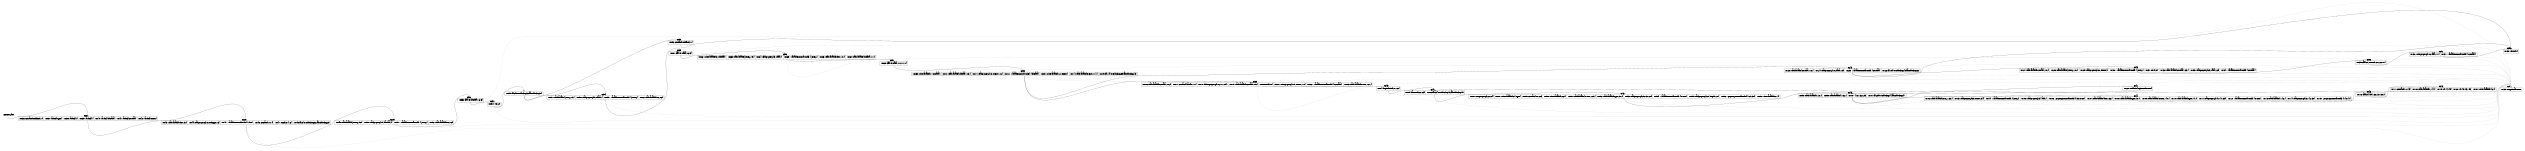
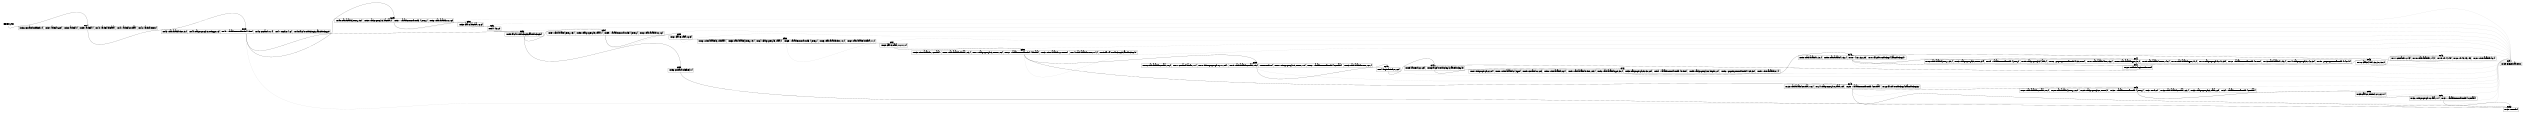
edge "18043: read-variable['dest',v5,-]" -> "18055: if[v2](true-block:6233,false-block:6234)": added
